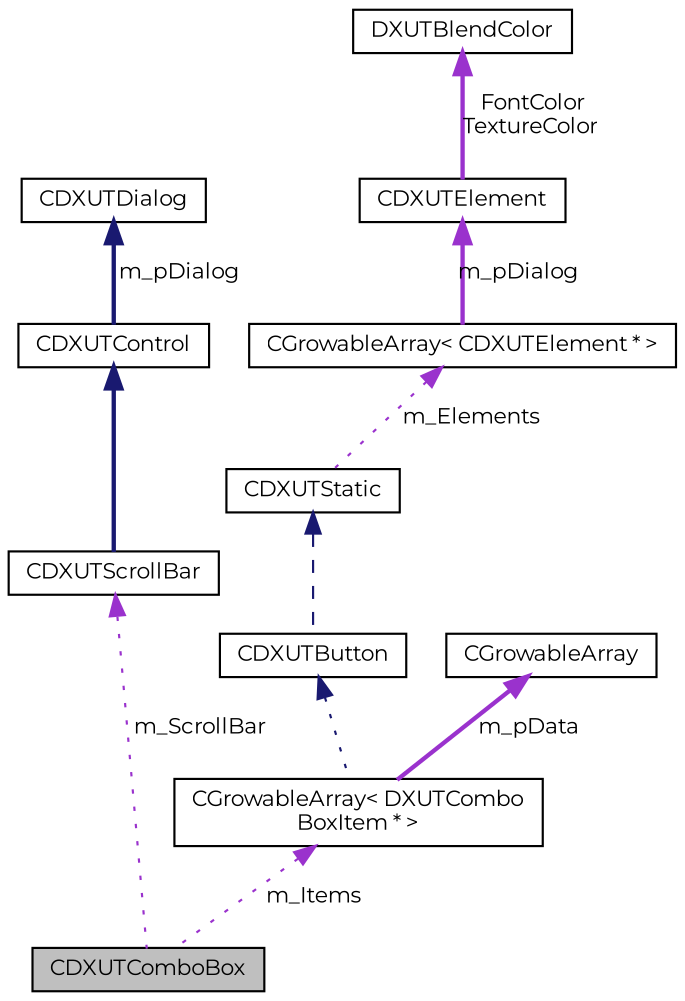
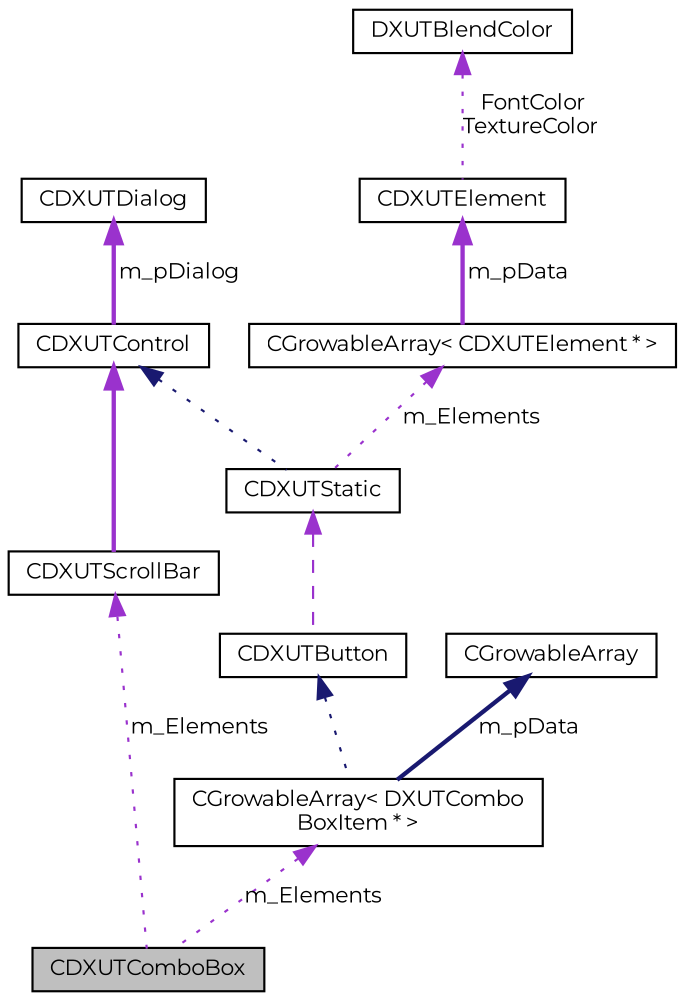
edge "CDXUTElement" -> "DXUTBlendColor": style bold -> dotted
edge "CGrowableArray< CDXUTElement * >" -> "CDXUTElement": label " m_pDialog" -> " m_pData"
edge "CDXUTControl" -> "CDXUTDialog": color midnightblue -> darkorchid3
edge "CDXUTStatic" -> "CDXUTControl": added
edge "CDXUTScrollBar" -> "CDXUTControl": color midnightblue -> darkorchid3
edge "CDXUTButton" -> "CDXUTStatic": color midnightblue -> darkorchid3
edge "CDXUTComboBox" -> "CDXUTScrollBar": label " m_ScrollBar" -> " m_Elements"
edge "CGrowableArray< DXUTCombo BoxItem * >" -> "CGrowableArray": color darkorchid3 -> midnightblue
edge "CDXUTComboBox" -> "CGrowableArray< DXUTCombo BoxItem * >": label " m_Items" -> " m_Elements"
